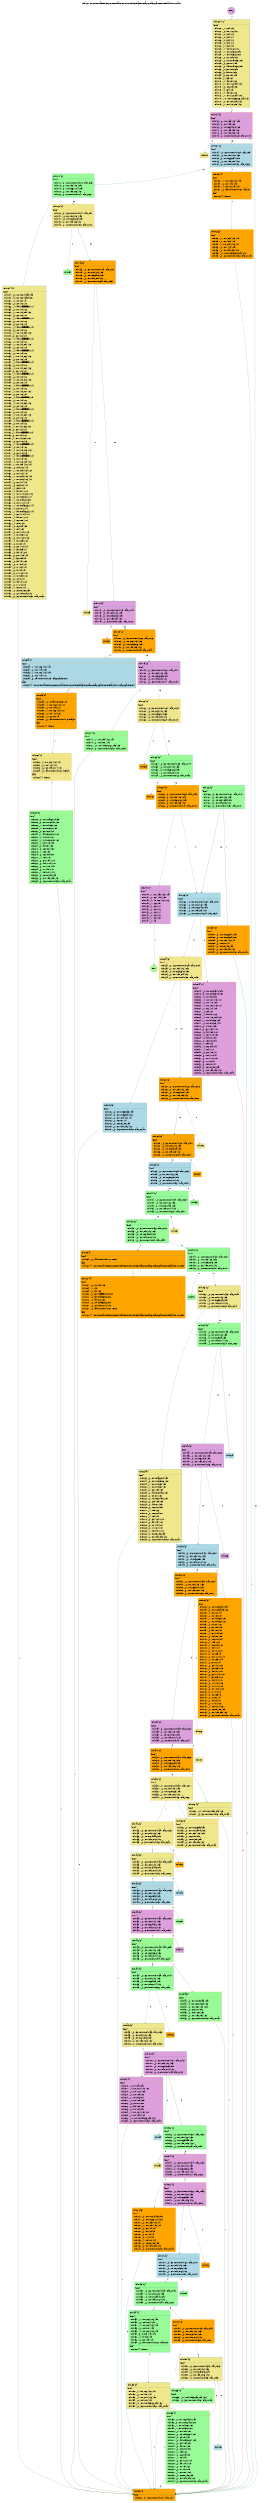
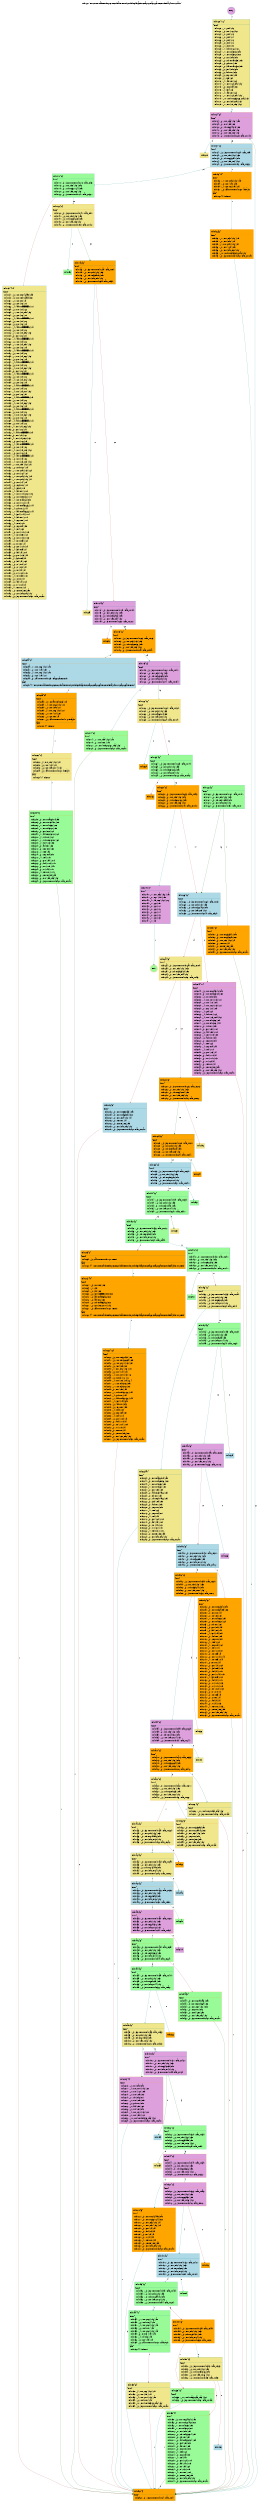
node "0x40218c [122]": added
edge "0x401af0 [28]" -> "0x401b0c [28]": added, label "5"
